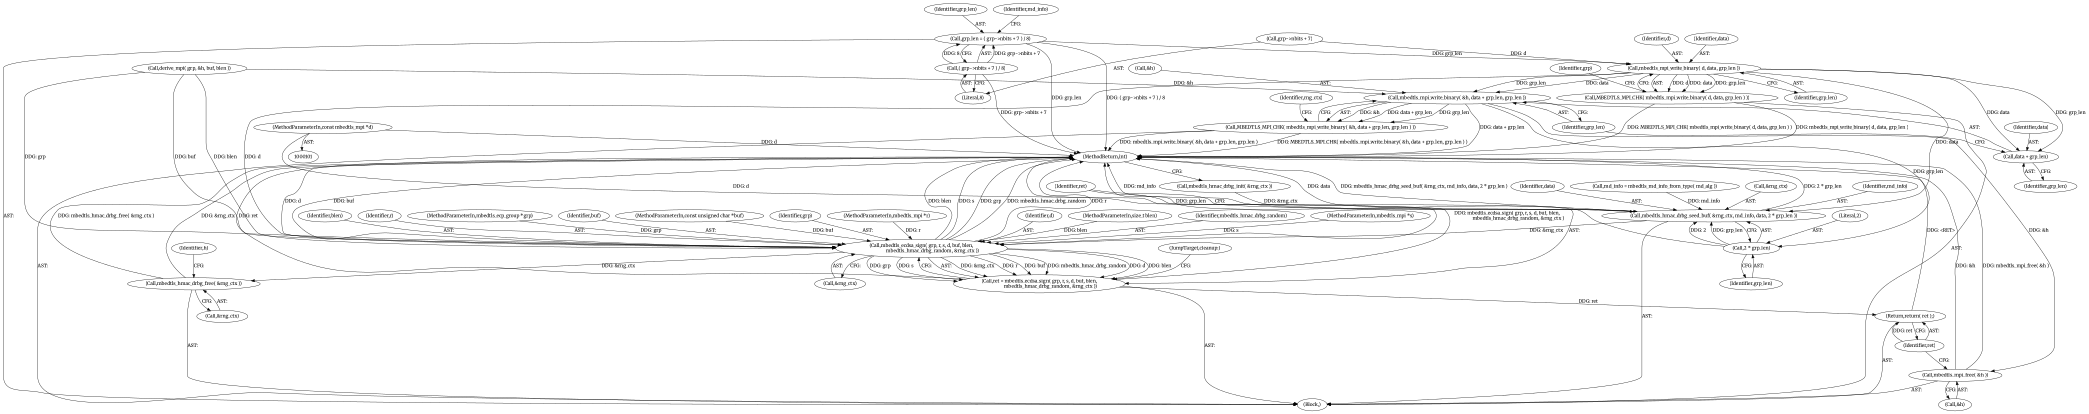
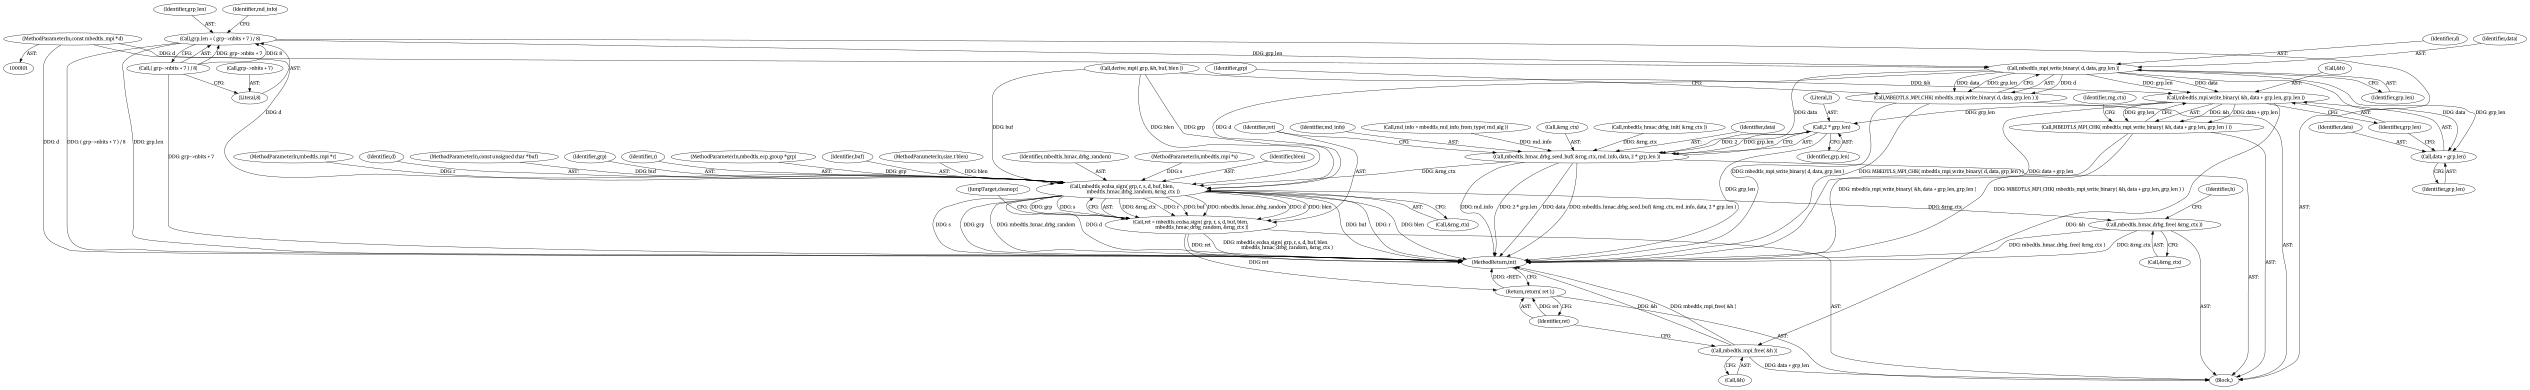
edge "(Call,grp->nbits + 7)" -> "(Call,mbedtls_mpi_write_binary( d, data, grp_len ))": now "(MethodParameterIn,const mbedtls_mpi *d)" -> "(Call,mbedtls_mpi_write_binary( d, data, grp_len ))"
edge "(Literal,8)" -> "(Call,( grp->nbits + 7 ) / 8)": now "(Literal,8)" -> "(Call,grp_len = ( grp->nbits + 7 ) / 8)"
edge "(MethodReturn,int)" -> "(Call,mbedtls_hmac_drbg_init( &rng_ctx ))": now "(MethodReturn,int)" -> "(Return,return( ret );)"
edge "(Call,mbedtls_mpi_free( &h ))" -> "(Block,)": label "AST: " -> "DDG: data + grp_len"
